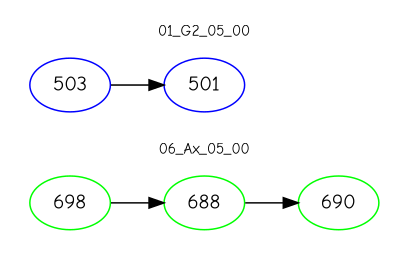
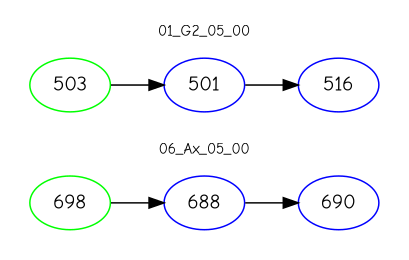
node "503": color blue -> green
node "516": added
node "688": color green -> blue
node "690": color green -> blue
